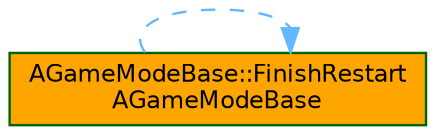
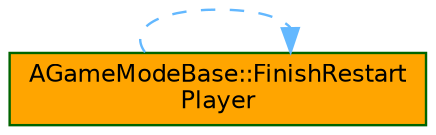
node "AGameModeBase::FinishRestart AGameModeBase": label "AGameModeBase::FinishRestart AGameModeBase" -> "AGameModeBase::FinishRestart Player"
